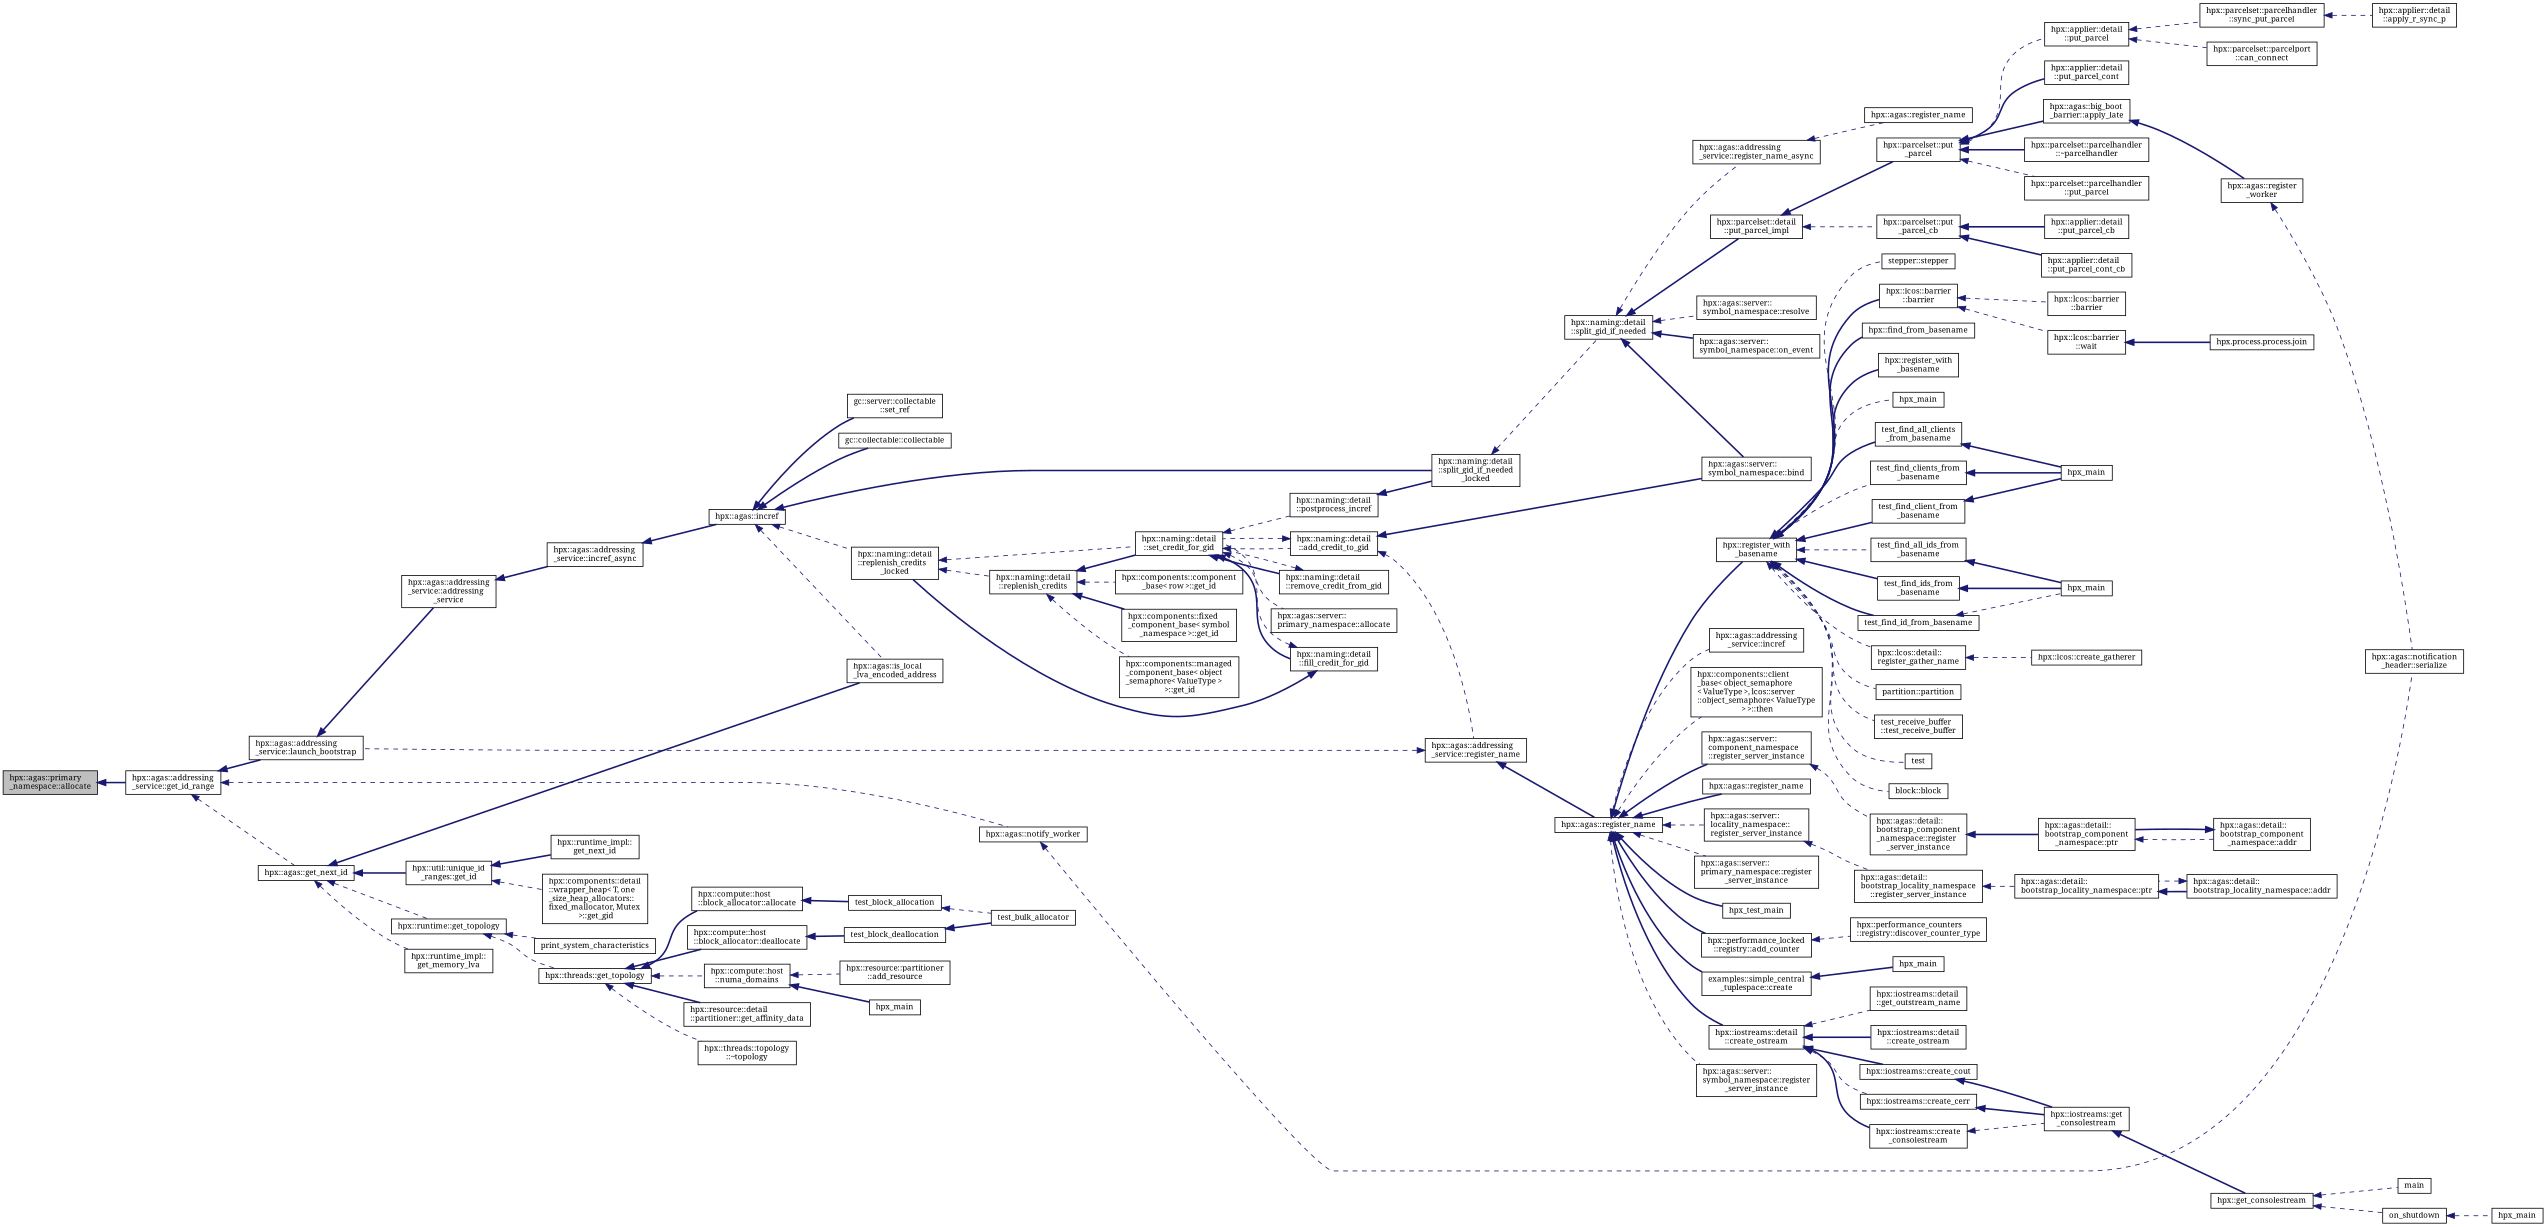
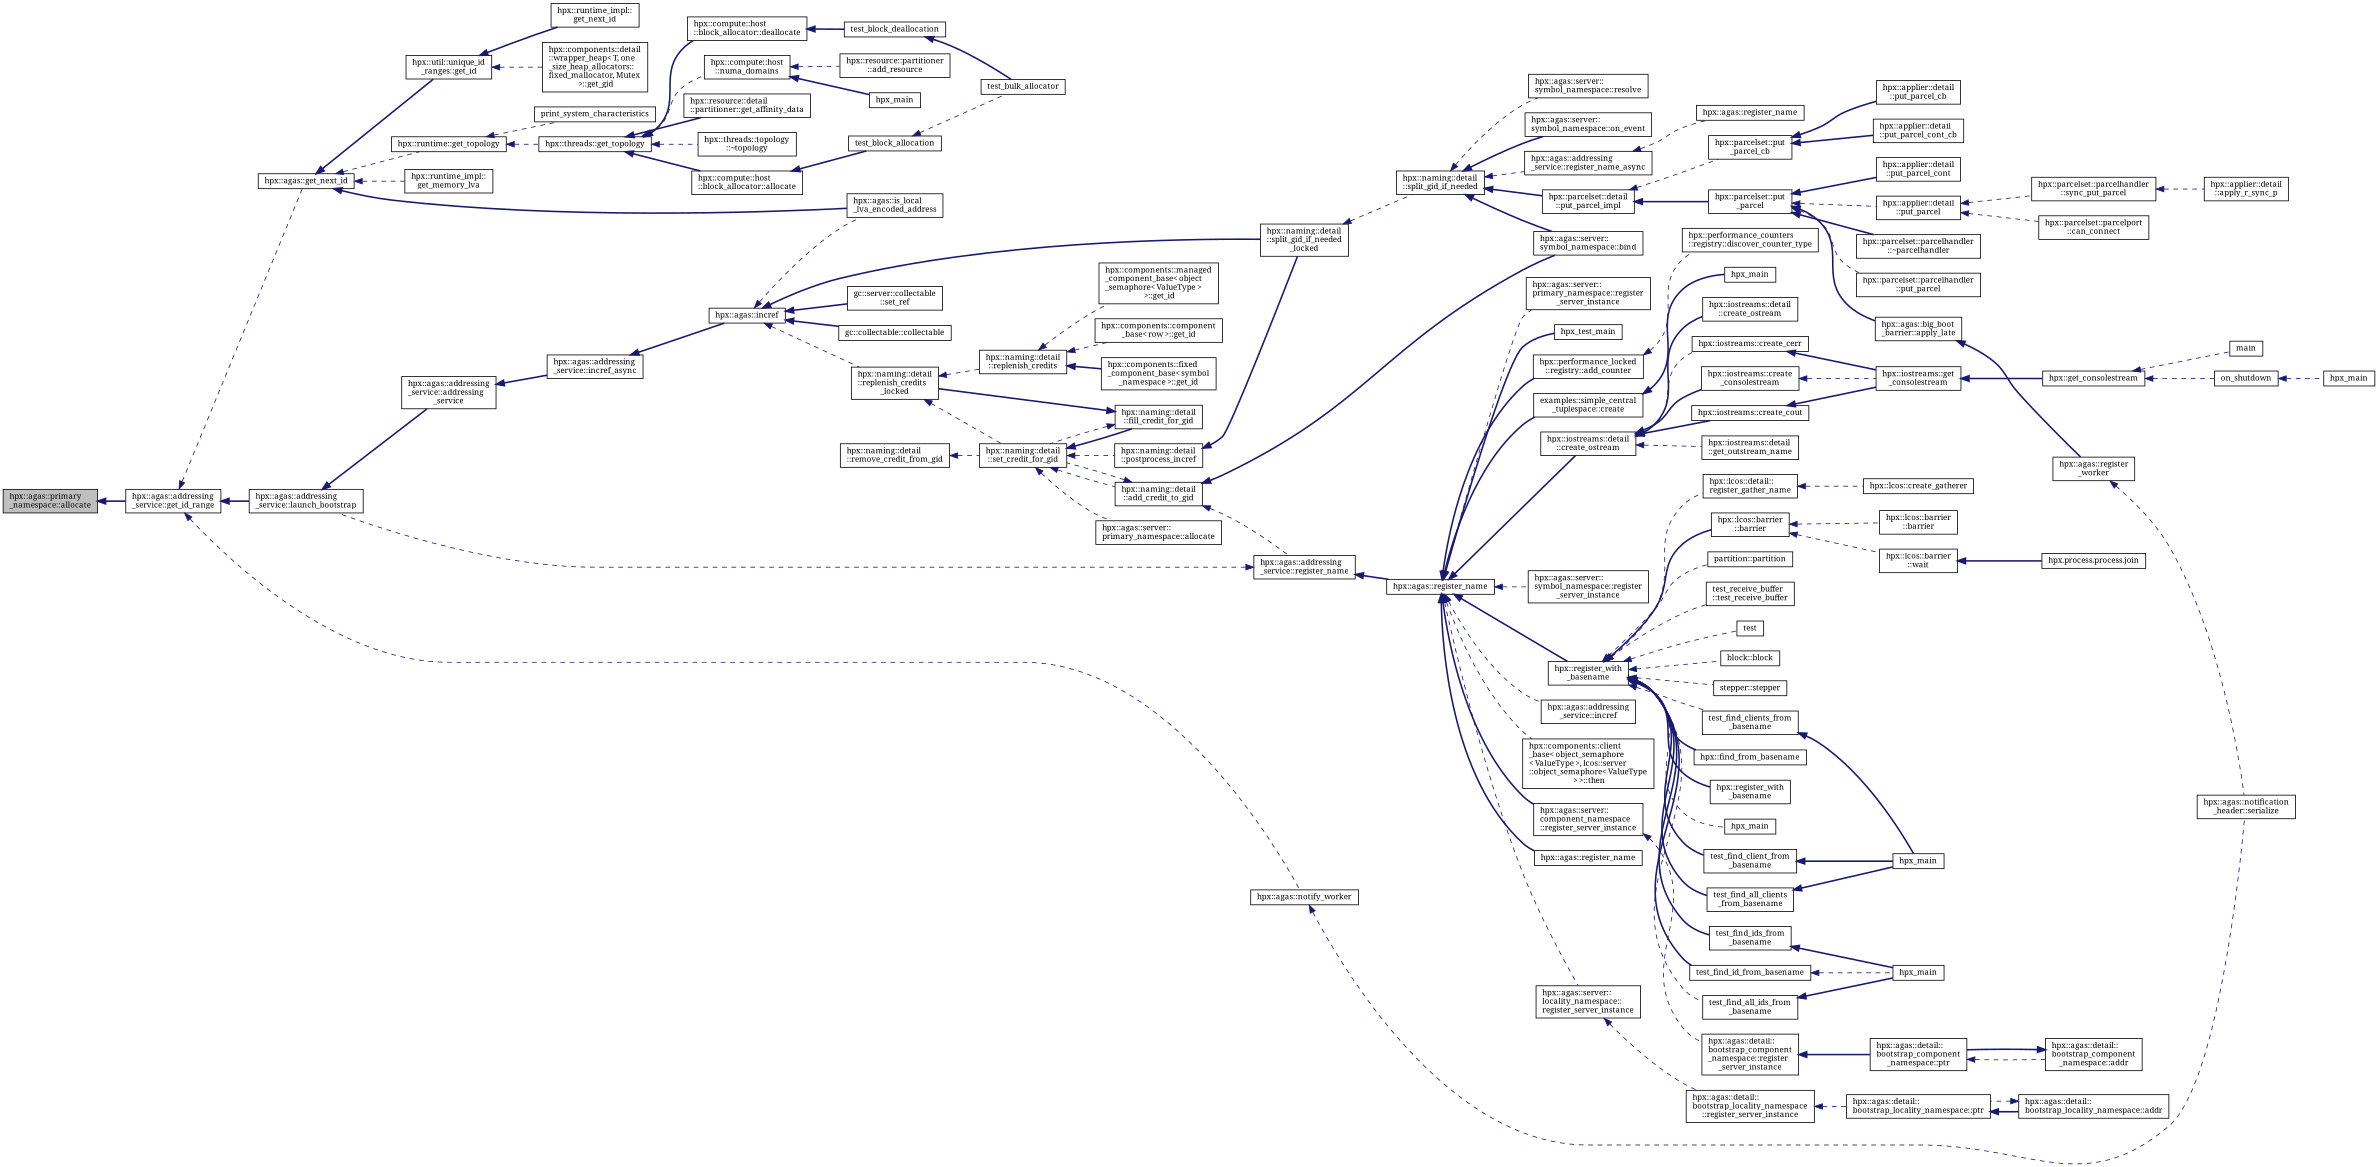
edge "hpx::naming::detail ::set_credit_for_gid" -> "hpx::naming::detail ::replenish_credits": removed
edge "hpx::naming::detail ::remove_credit_from_gid" -> "hpx::naming::detail ::set_credit_for_gid": removed
